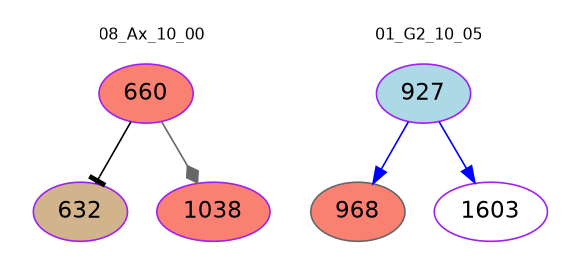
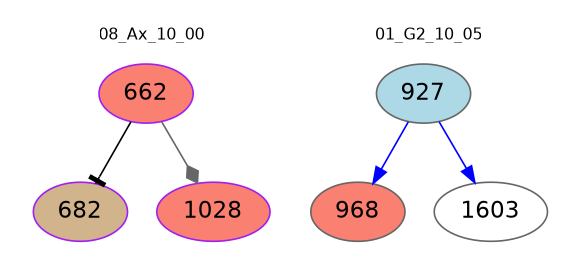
node "660": label "660" -> "662"
node "927": color purple -> gray40
node "632": label "632" -> "682"
node "1038": label "1038" -> "1028"
node "1603": color purple -> gray40
